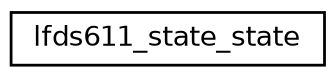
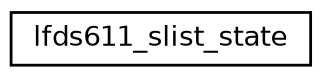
node "lfds611_state_state": label "lfds611_state_state" -> "lfds611_slist_state"
